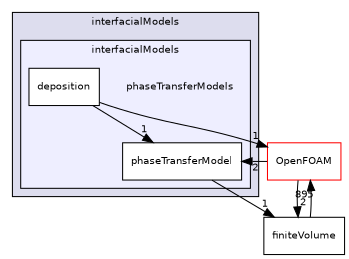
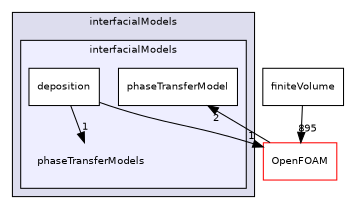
edge "deposition" -> "phaseTransferModel": now "deposition" -> "phaseTransferModels"
edge "OpenFOAM" -> "finiteVolume": removed
edge "phaseTransferModel" -> "finiteVolume": removed
